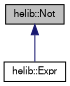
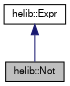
edge "helib::Expr" -> "helib::Not": reversed
